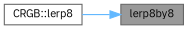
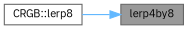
node "lerp8by8": label "lerp8by8" -> "lerp4by8"
